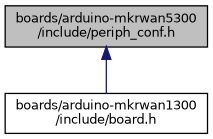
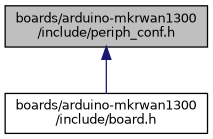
node "boards/arduino-mkrwan5300 /include/periph_conf.h": label "boards/arduino-mkrwan5300 /include/periph_conf.h" -> "boards/arduino-mkrwan1300 /include/periph_conf.h"
